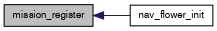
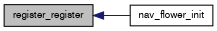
node "mission_register": label "mission_register" -> "register_register"
